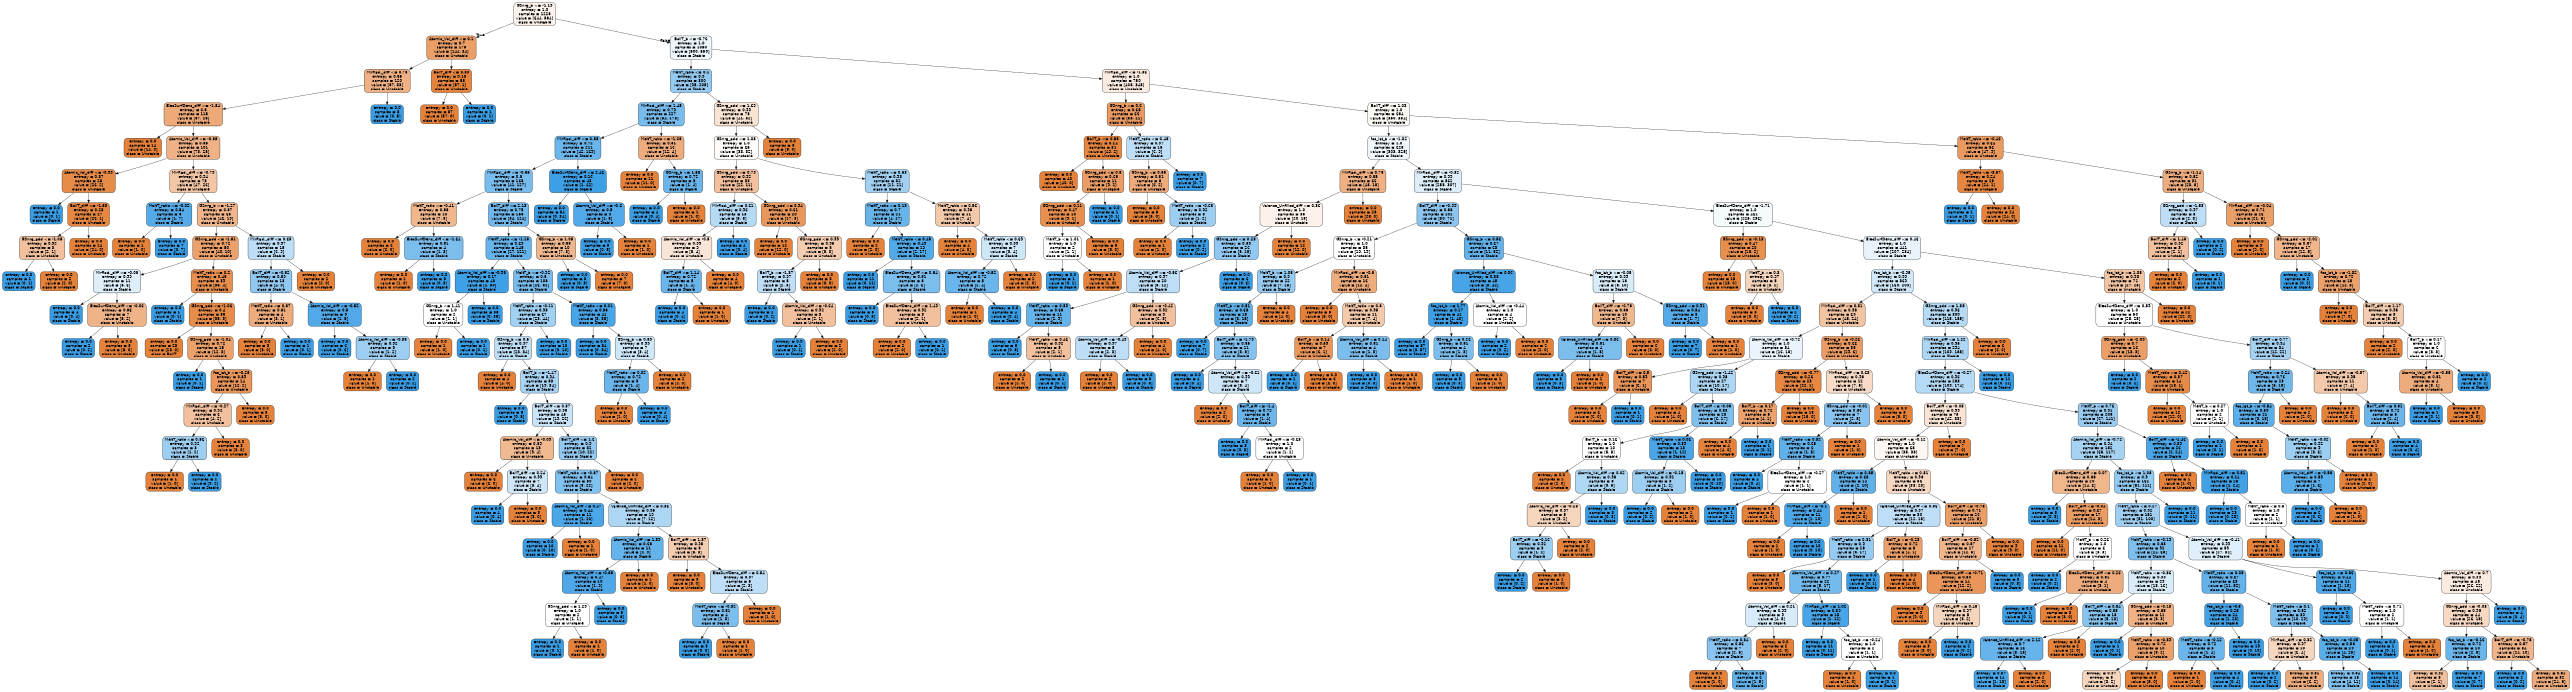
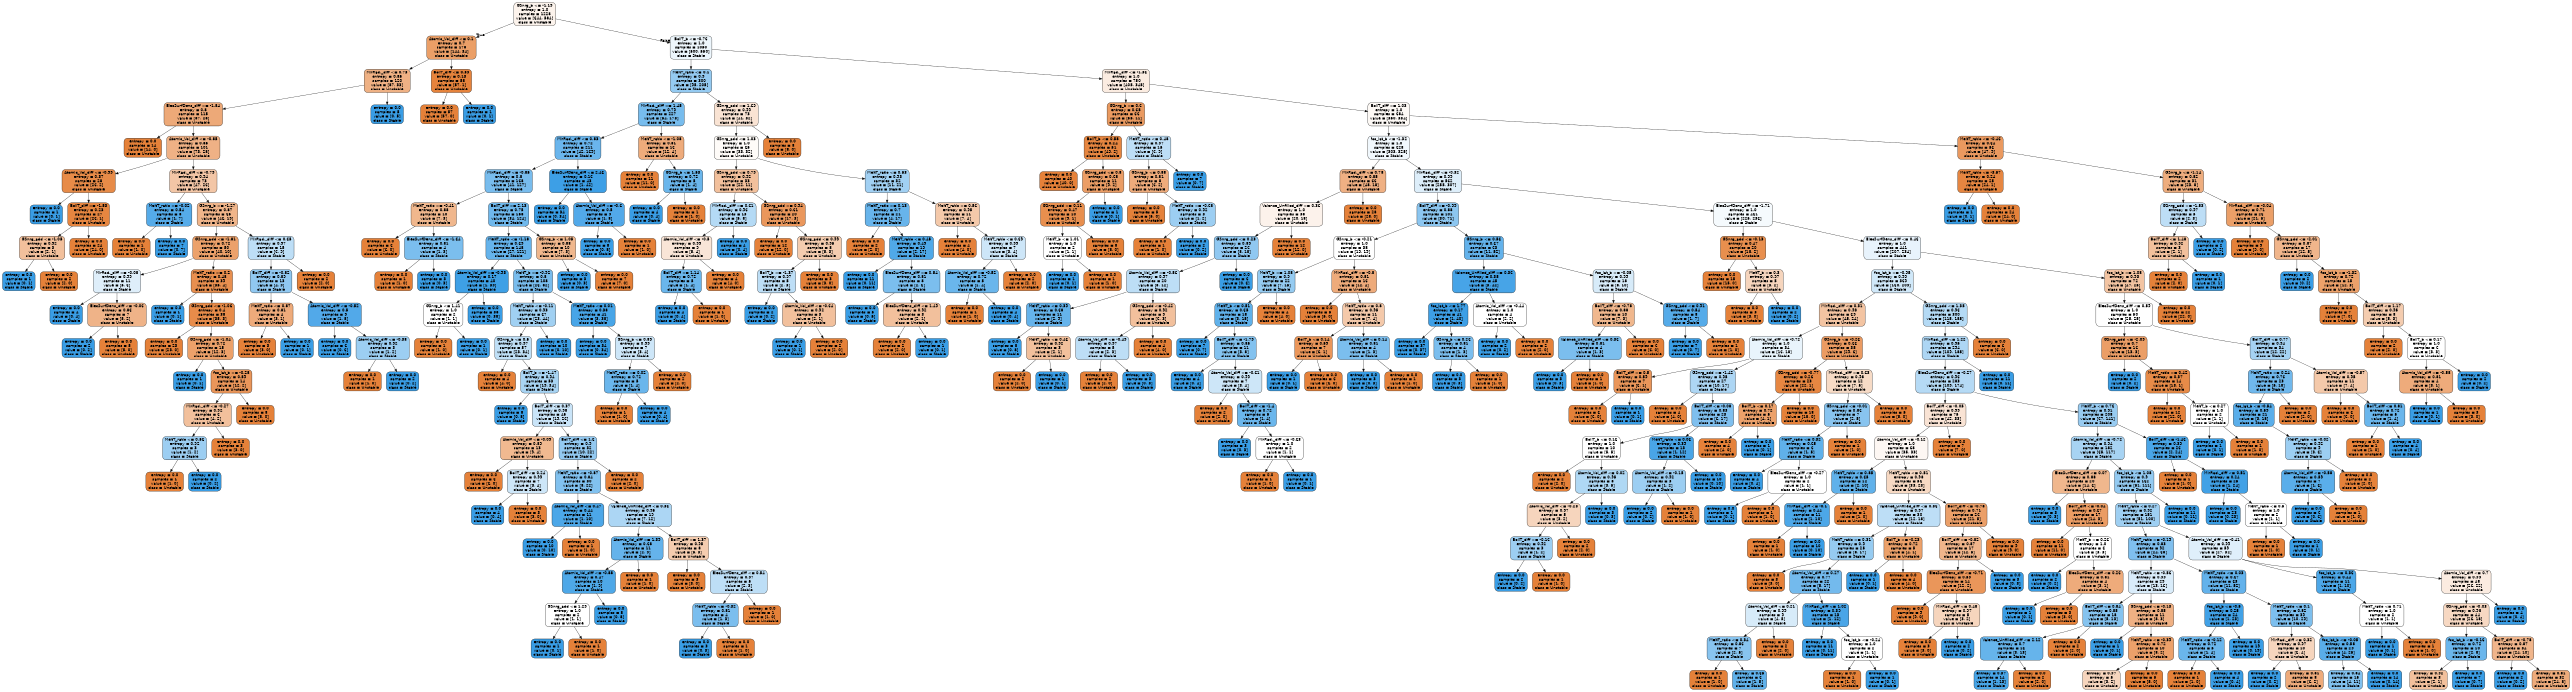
node "entropy = 0.0 samples = 38 value = [0, 38] value = Stable": label "entropy = 0.0 samples = 38 value = [0, 38] value = Stable" -> "entropy = 0.0 samples = 38 value = [0, 38] class = Stable"
node "entropy = 0.0 samples = 23 value = [23, 0] class = BoilT": label "entropy = 0.0 samples = 23 value = [23, 0] class = BoilT" -> "entropy = 0.0 samples = 23 value = [23, 0] class = Unstable"
node "entropy = 0.0 samples = 9 value = [0, 9] class = Stable": removed
